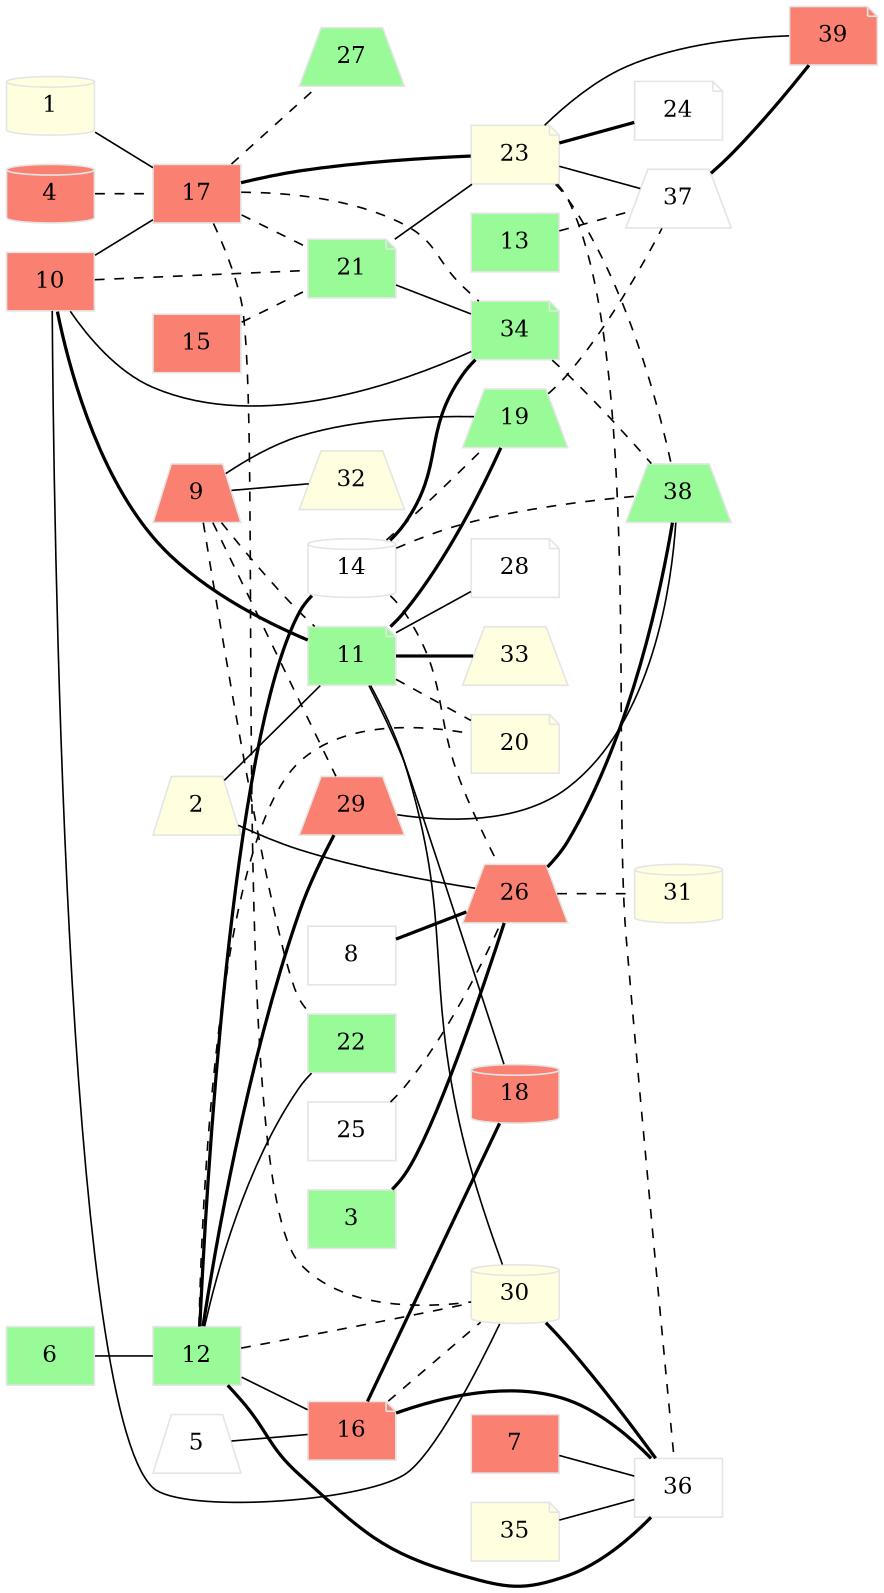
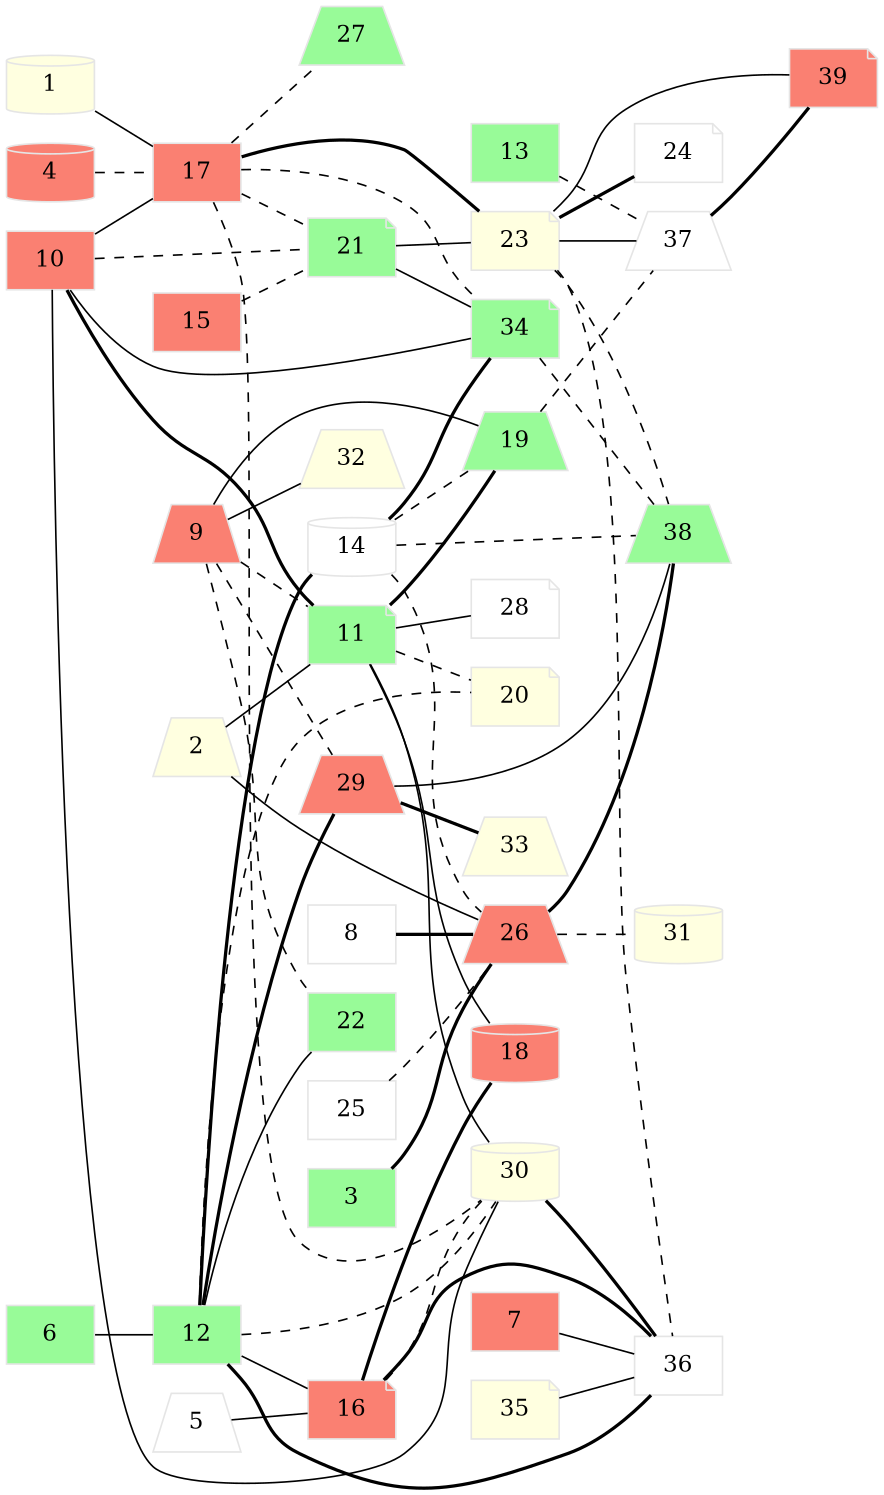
edge "11" -- "33": now "29" -- "33"
